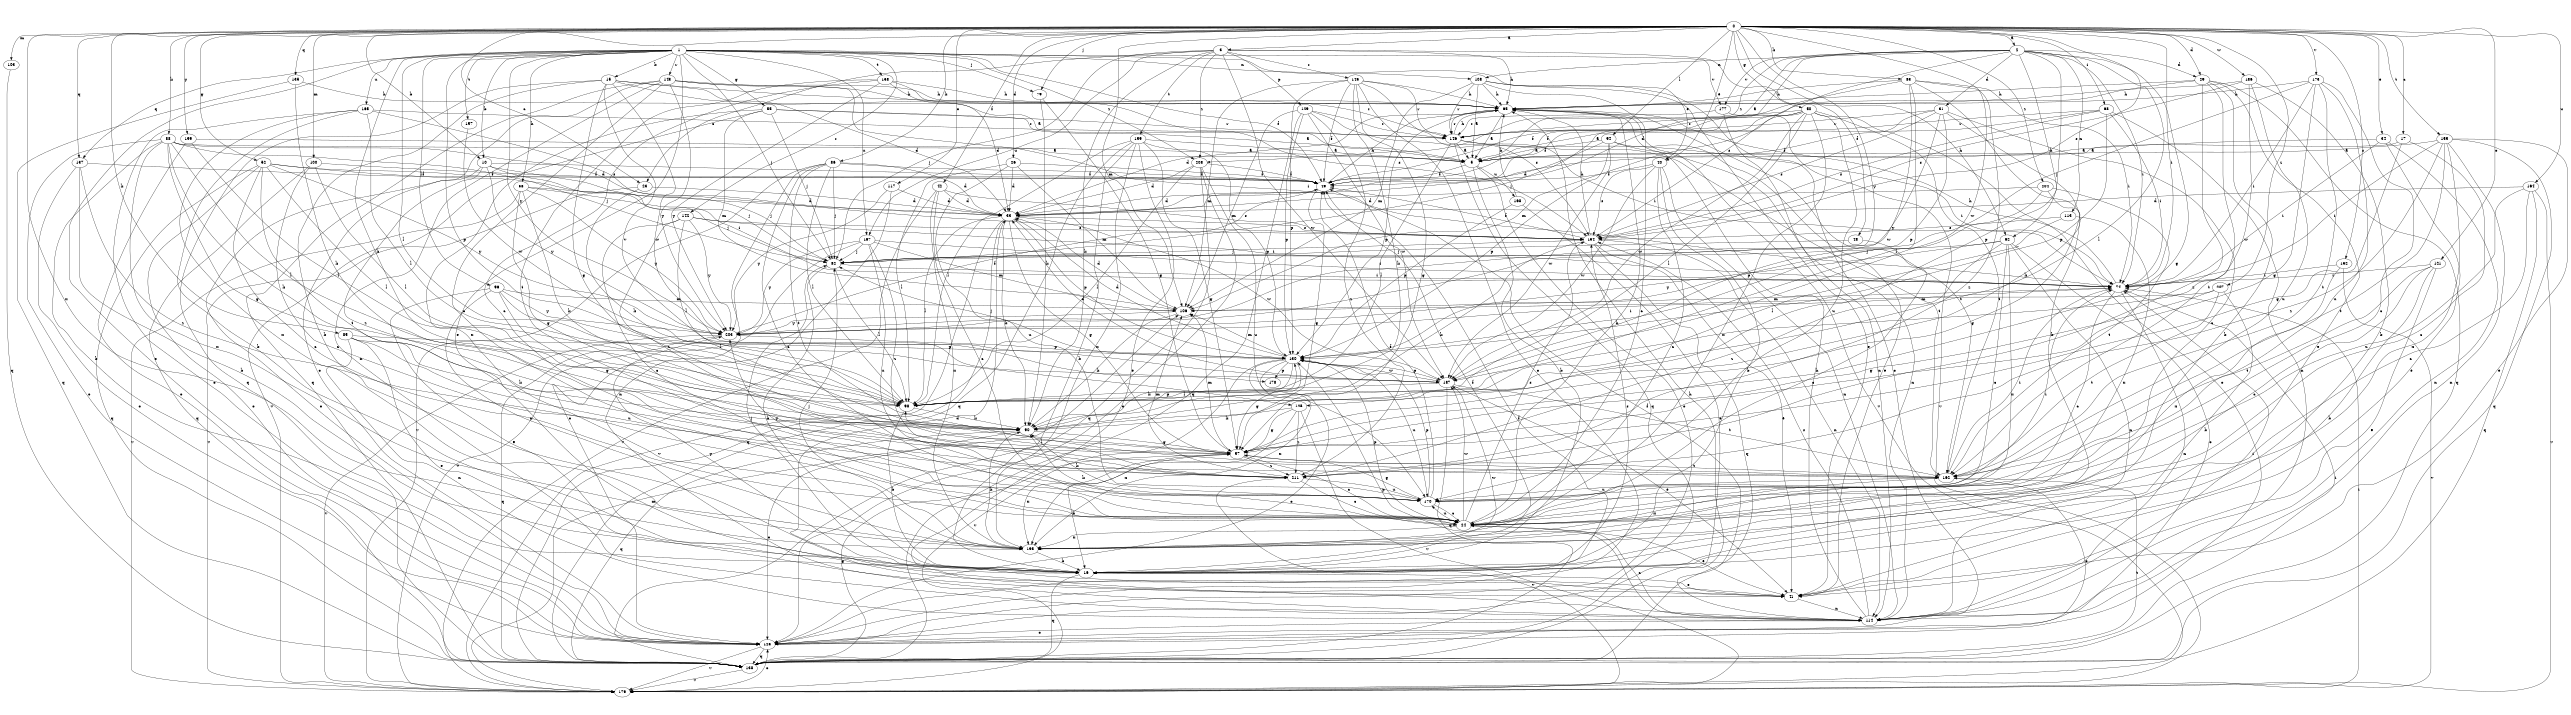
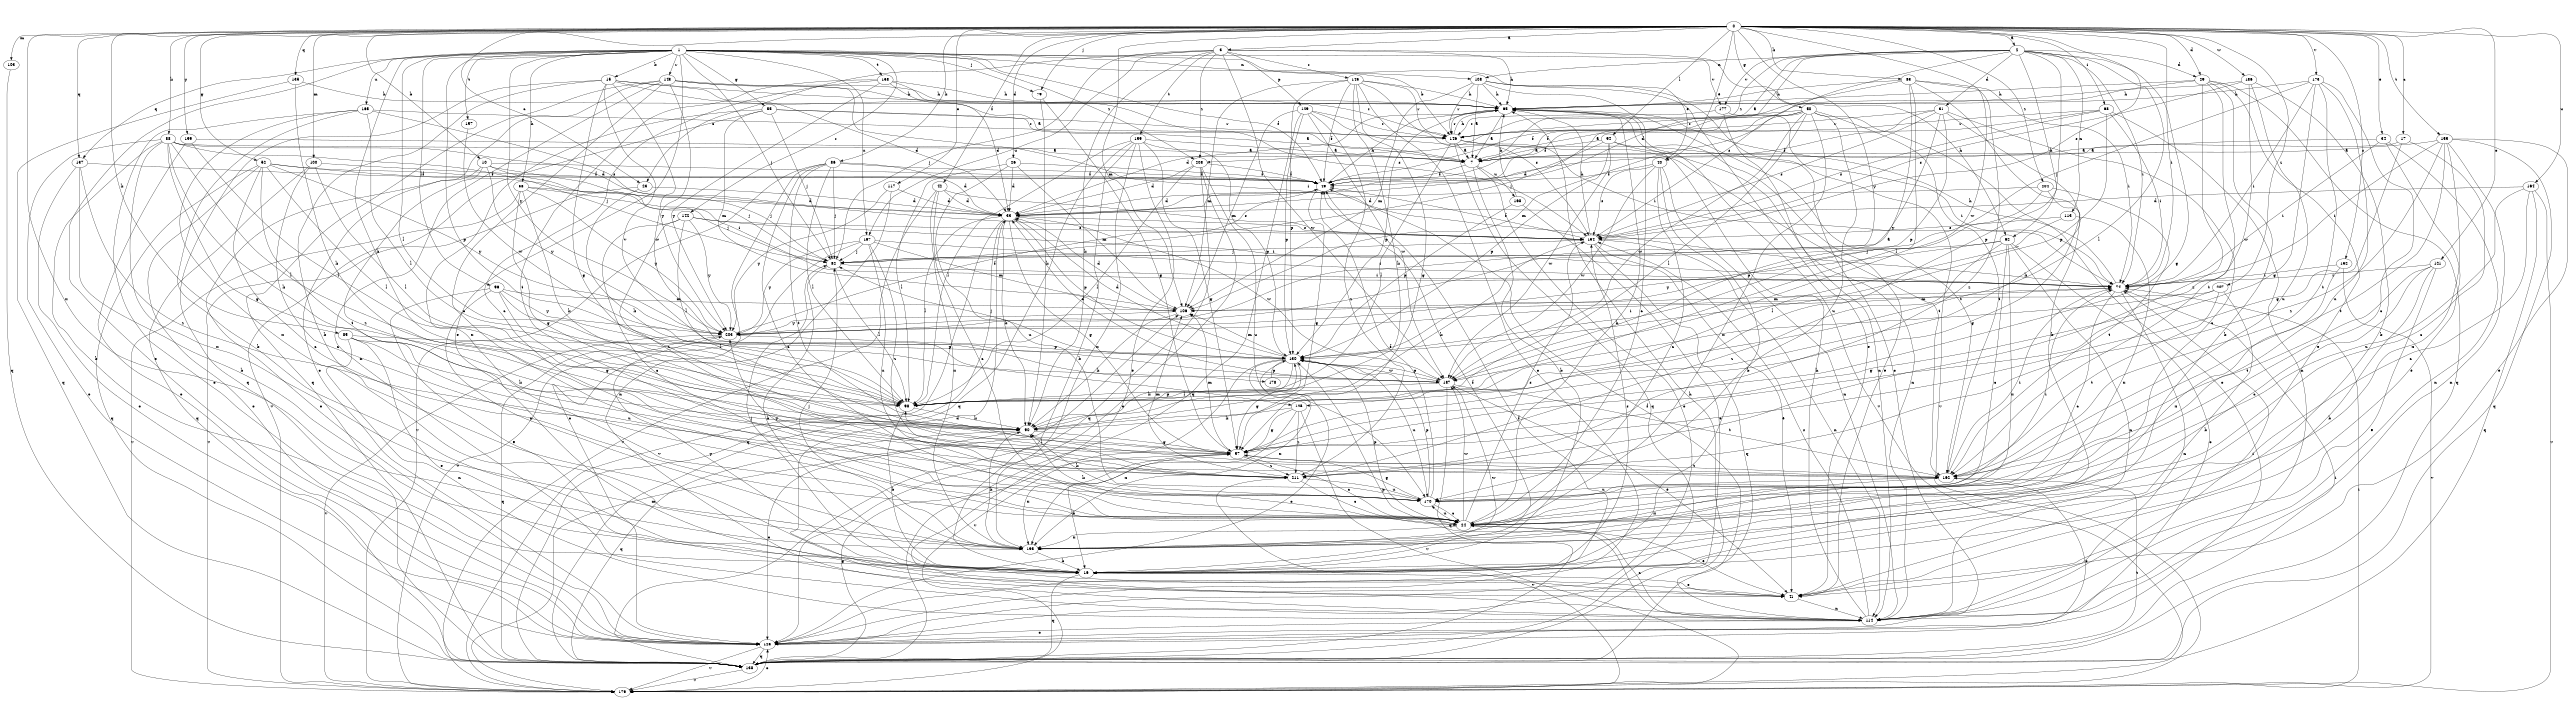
edge "1" -> "10": now "1" -> "146"
node "5": label "5" -> "7"
node "48": removed
edge "83" -> "187": label "w" -> "a"
edge "130" -> "178": reversed
